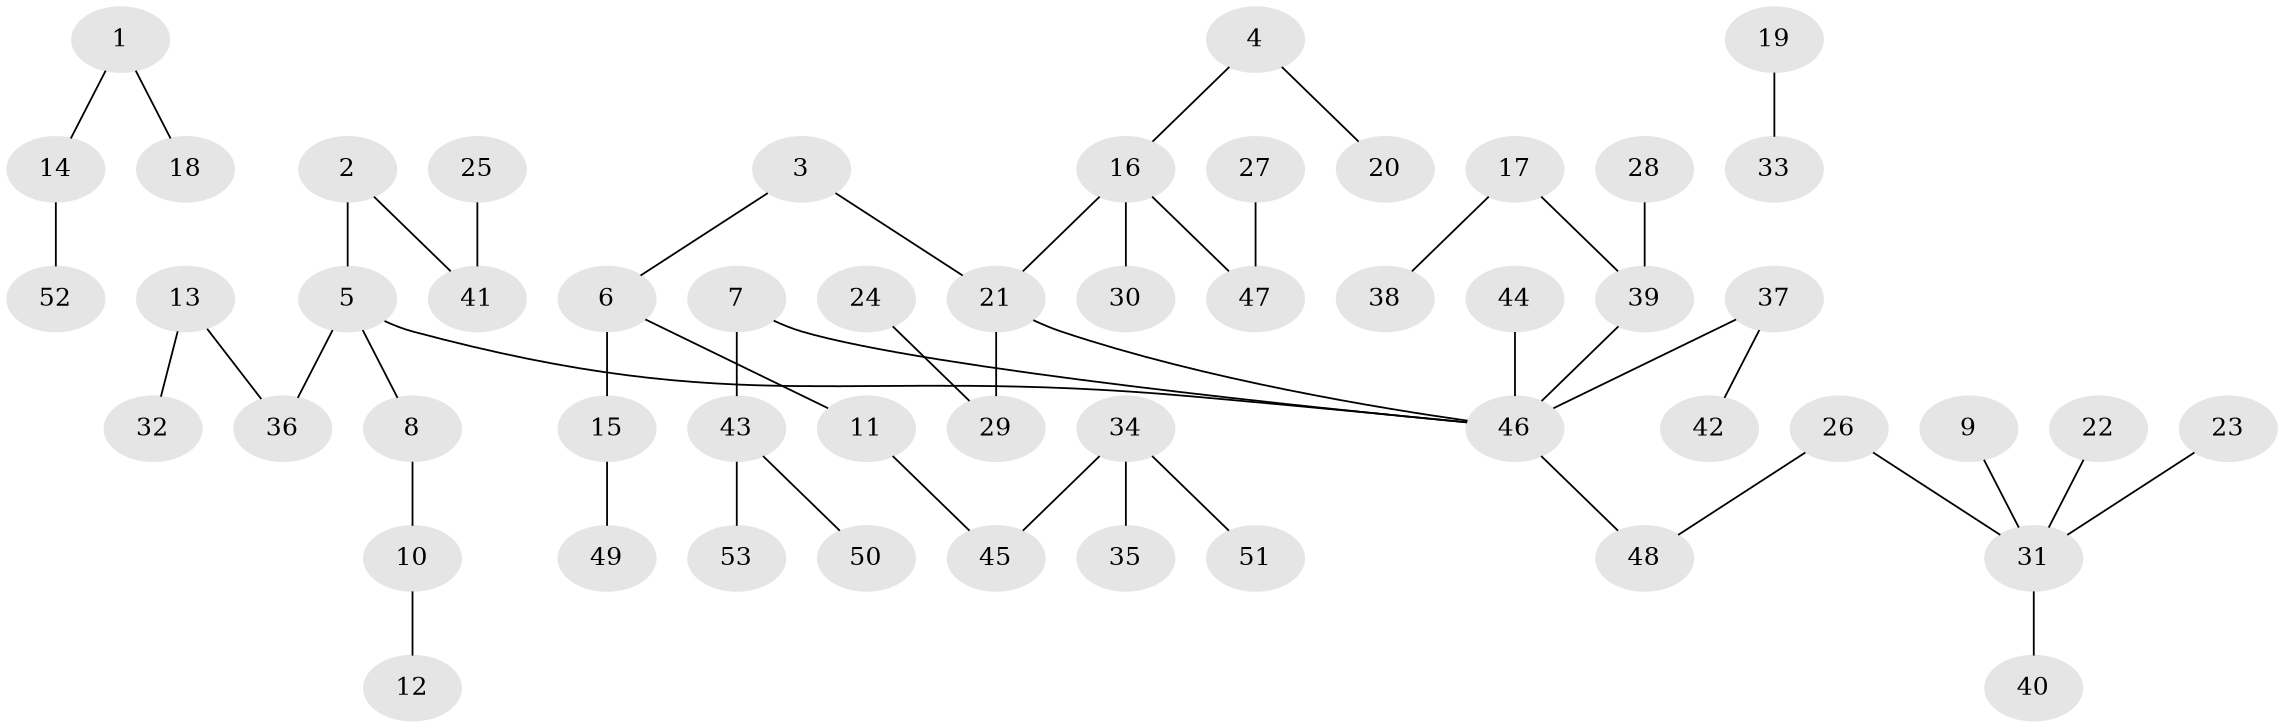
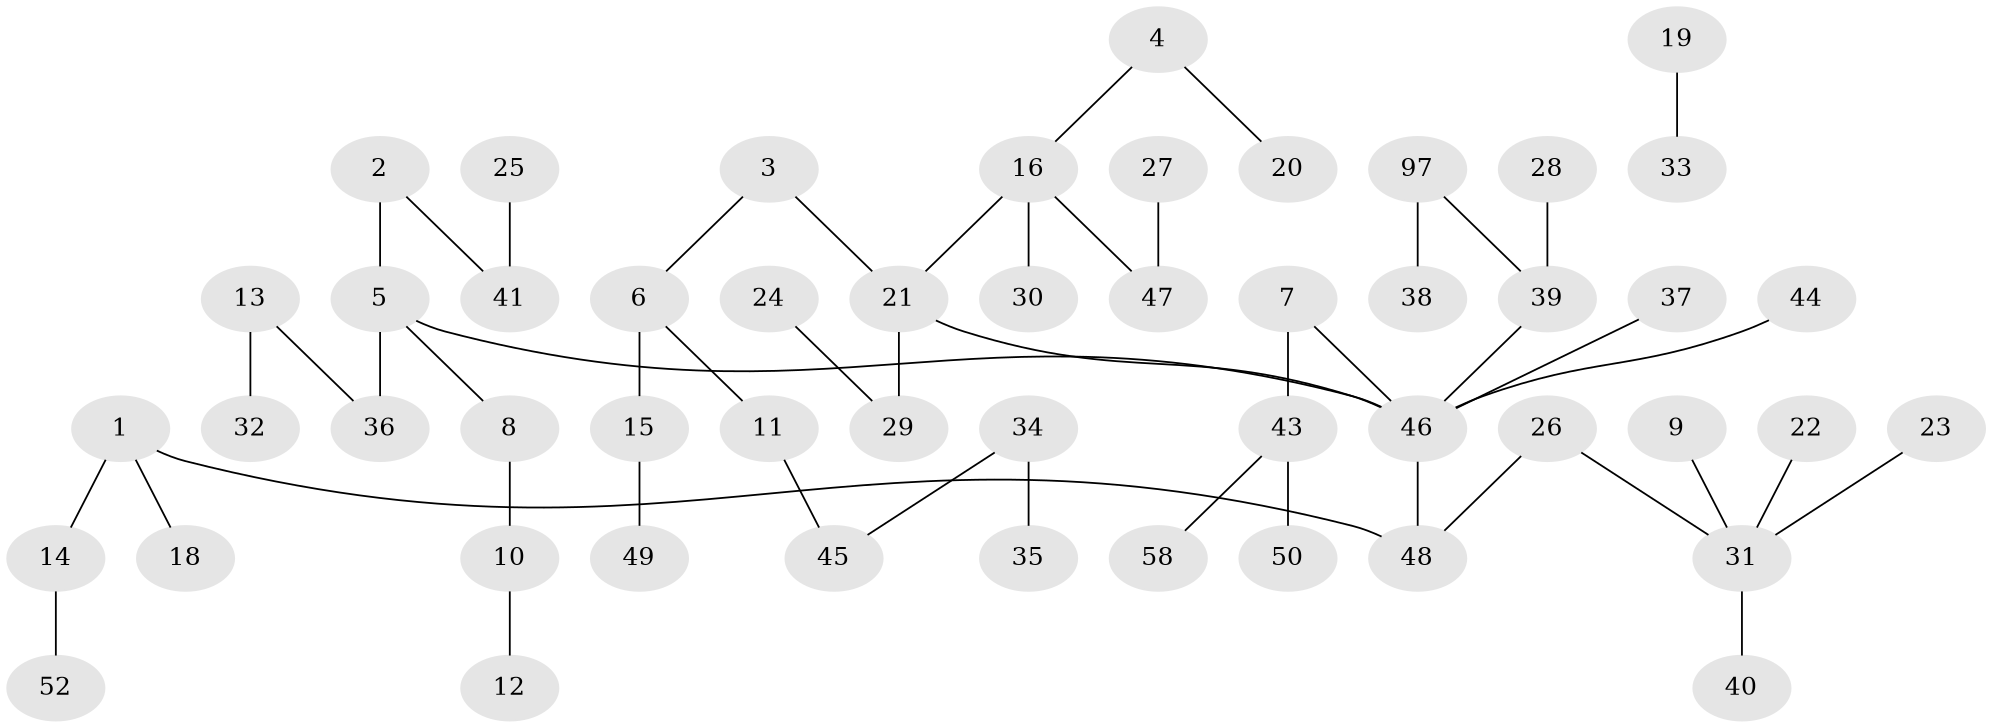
node "17": label "17" -> "97"
node "42": removed
edge "1" -- "48": added
node "53": label "53" -> "58"
node "51": removed
